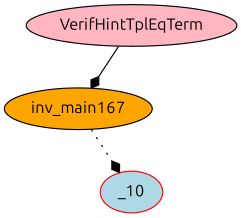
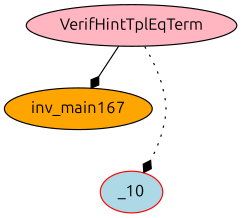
edge "inv_main167" -> "_10": now "VerifHintTplEqTerm" -> "_10"
